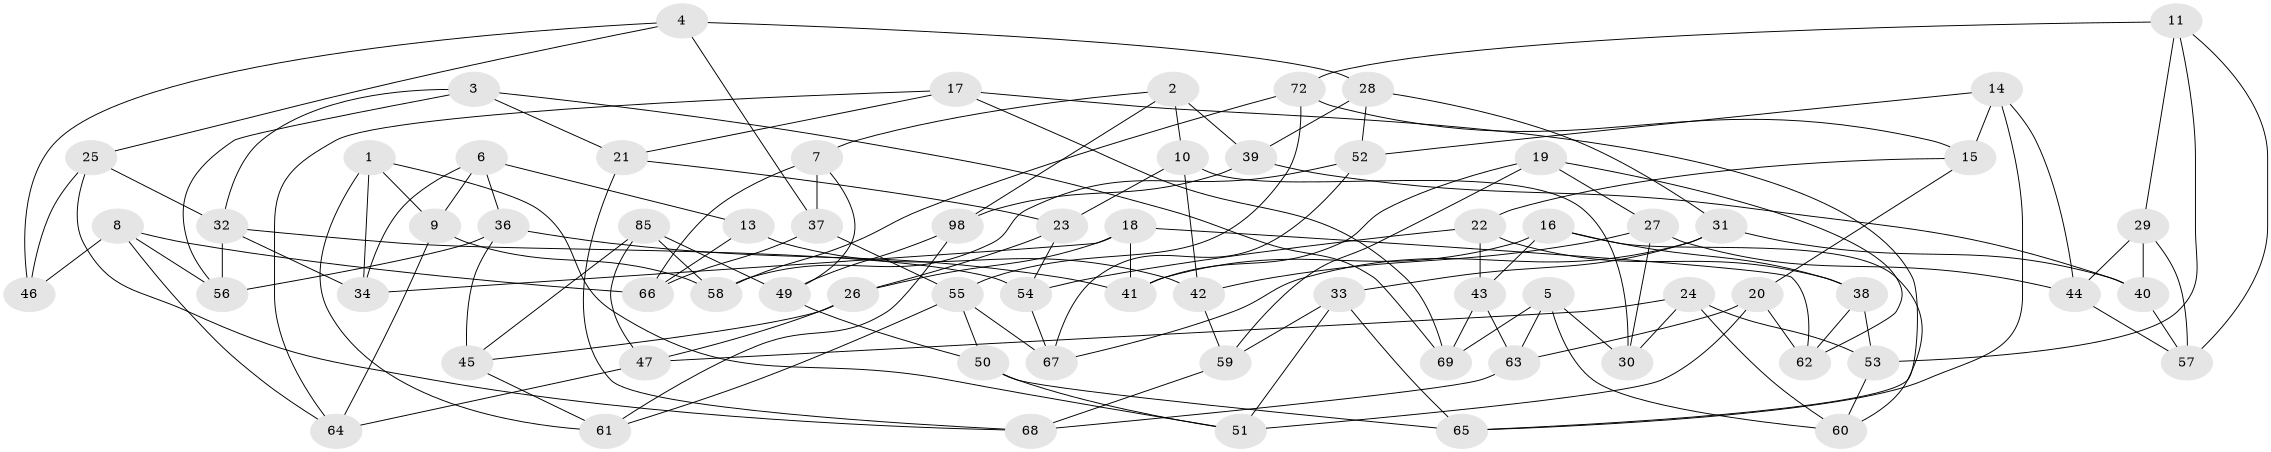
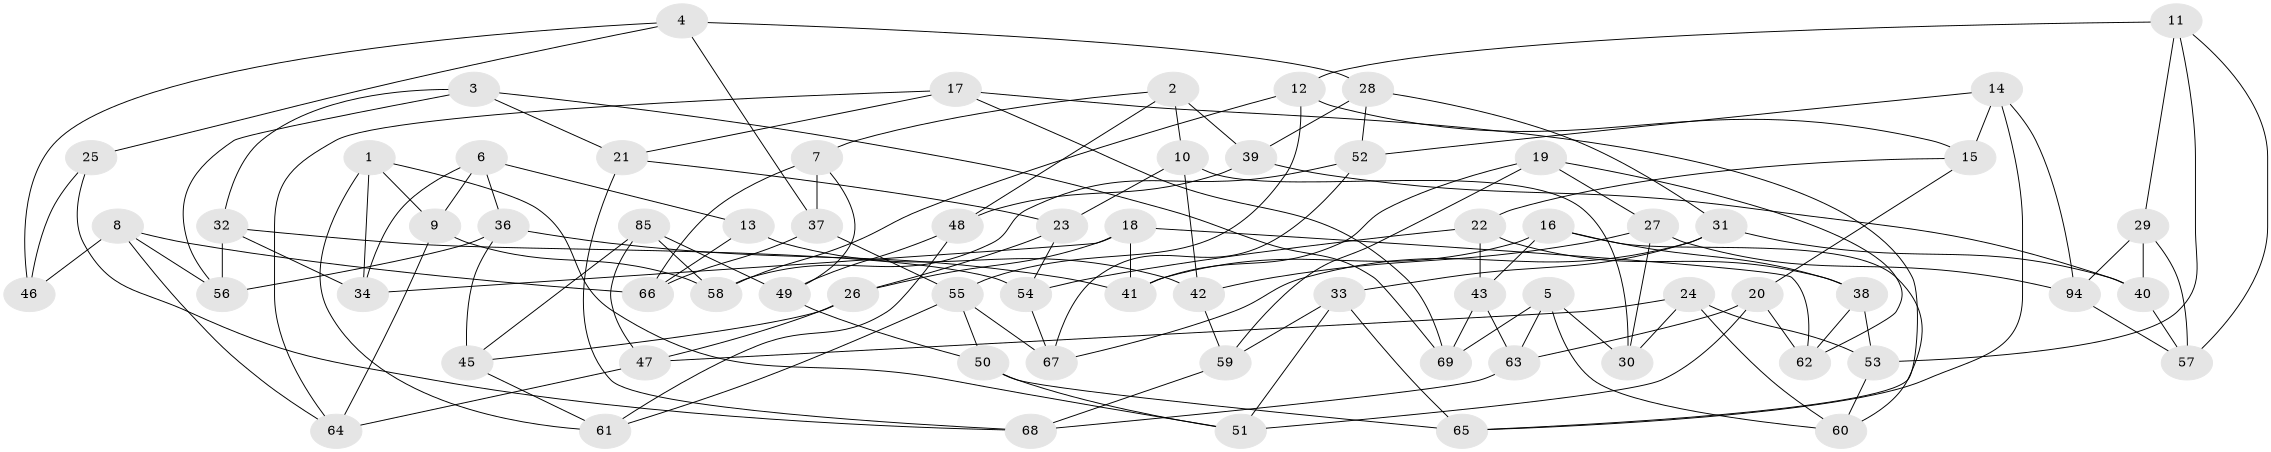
node "72": label "72" -> "12"
edge "25" -- "32": removed
node "98": label "98" -> "48"
node "44": label "44" -> "94"
